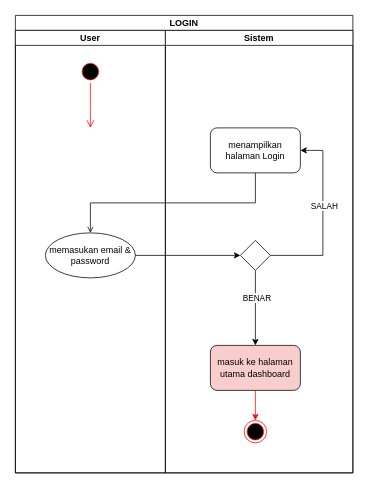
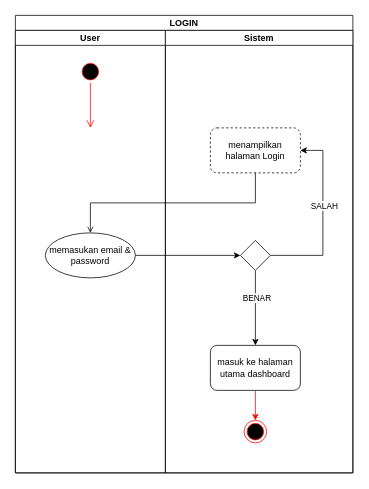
node "menampilkan halaman Login": style solid -> dashed
node "masuk ke halaman utama dashboard": fillcolor #f8cecc -> #ffffff
